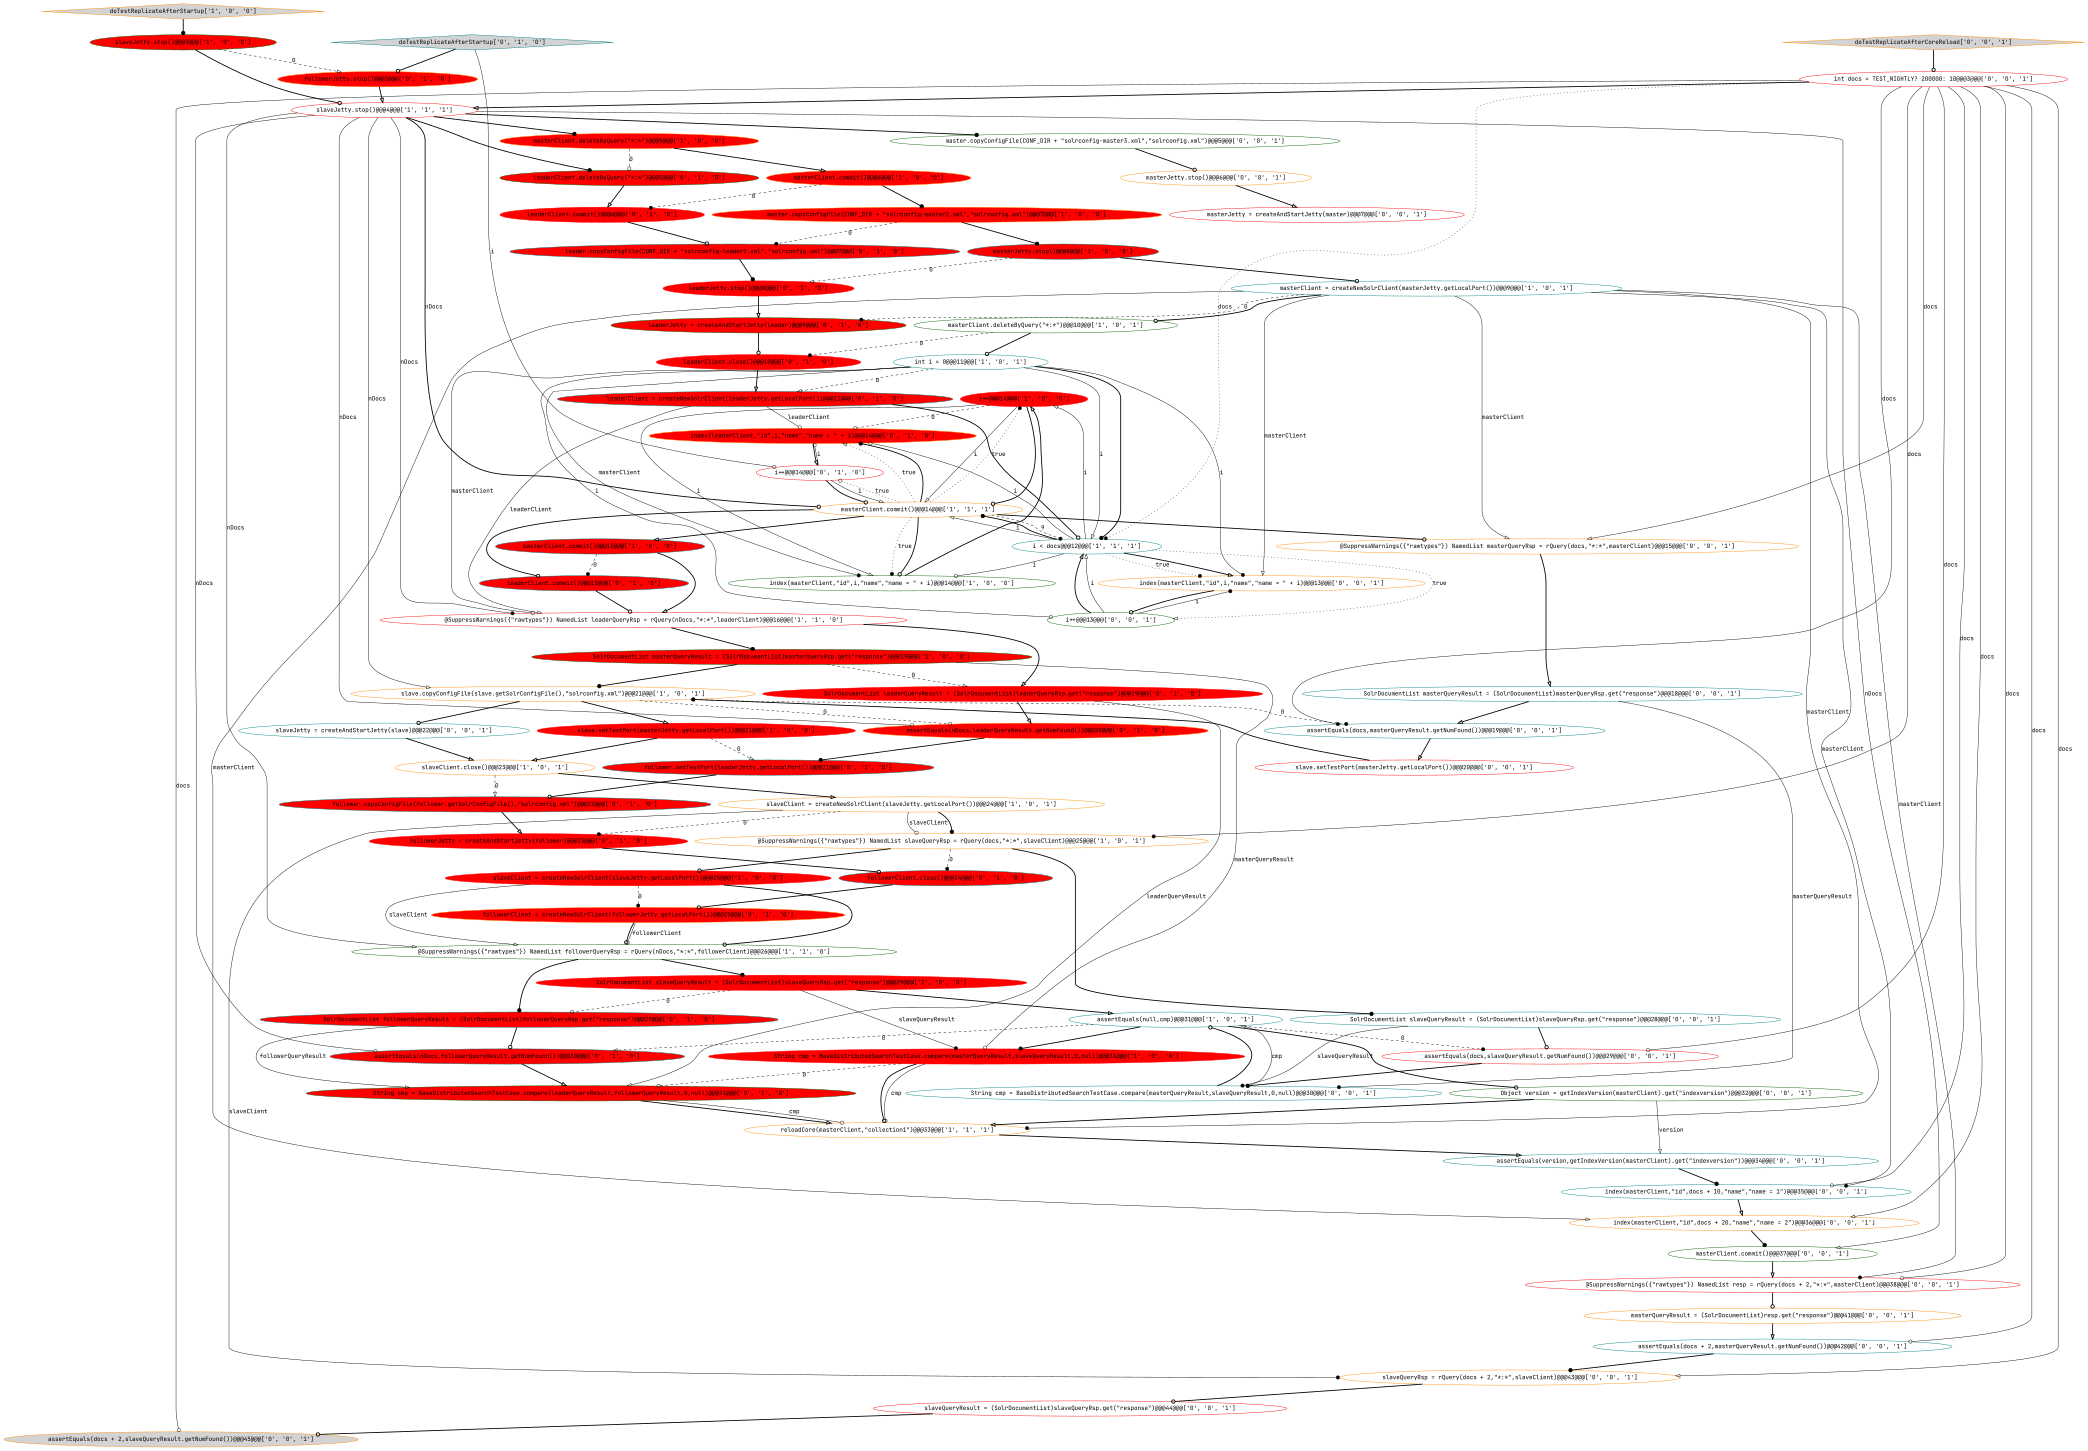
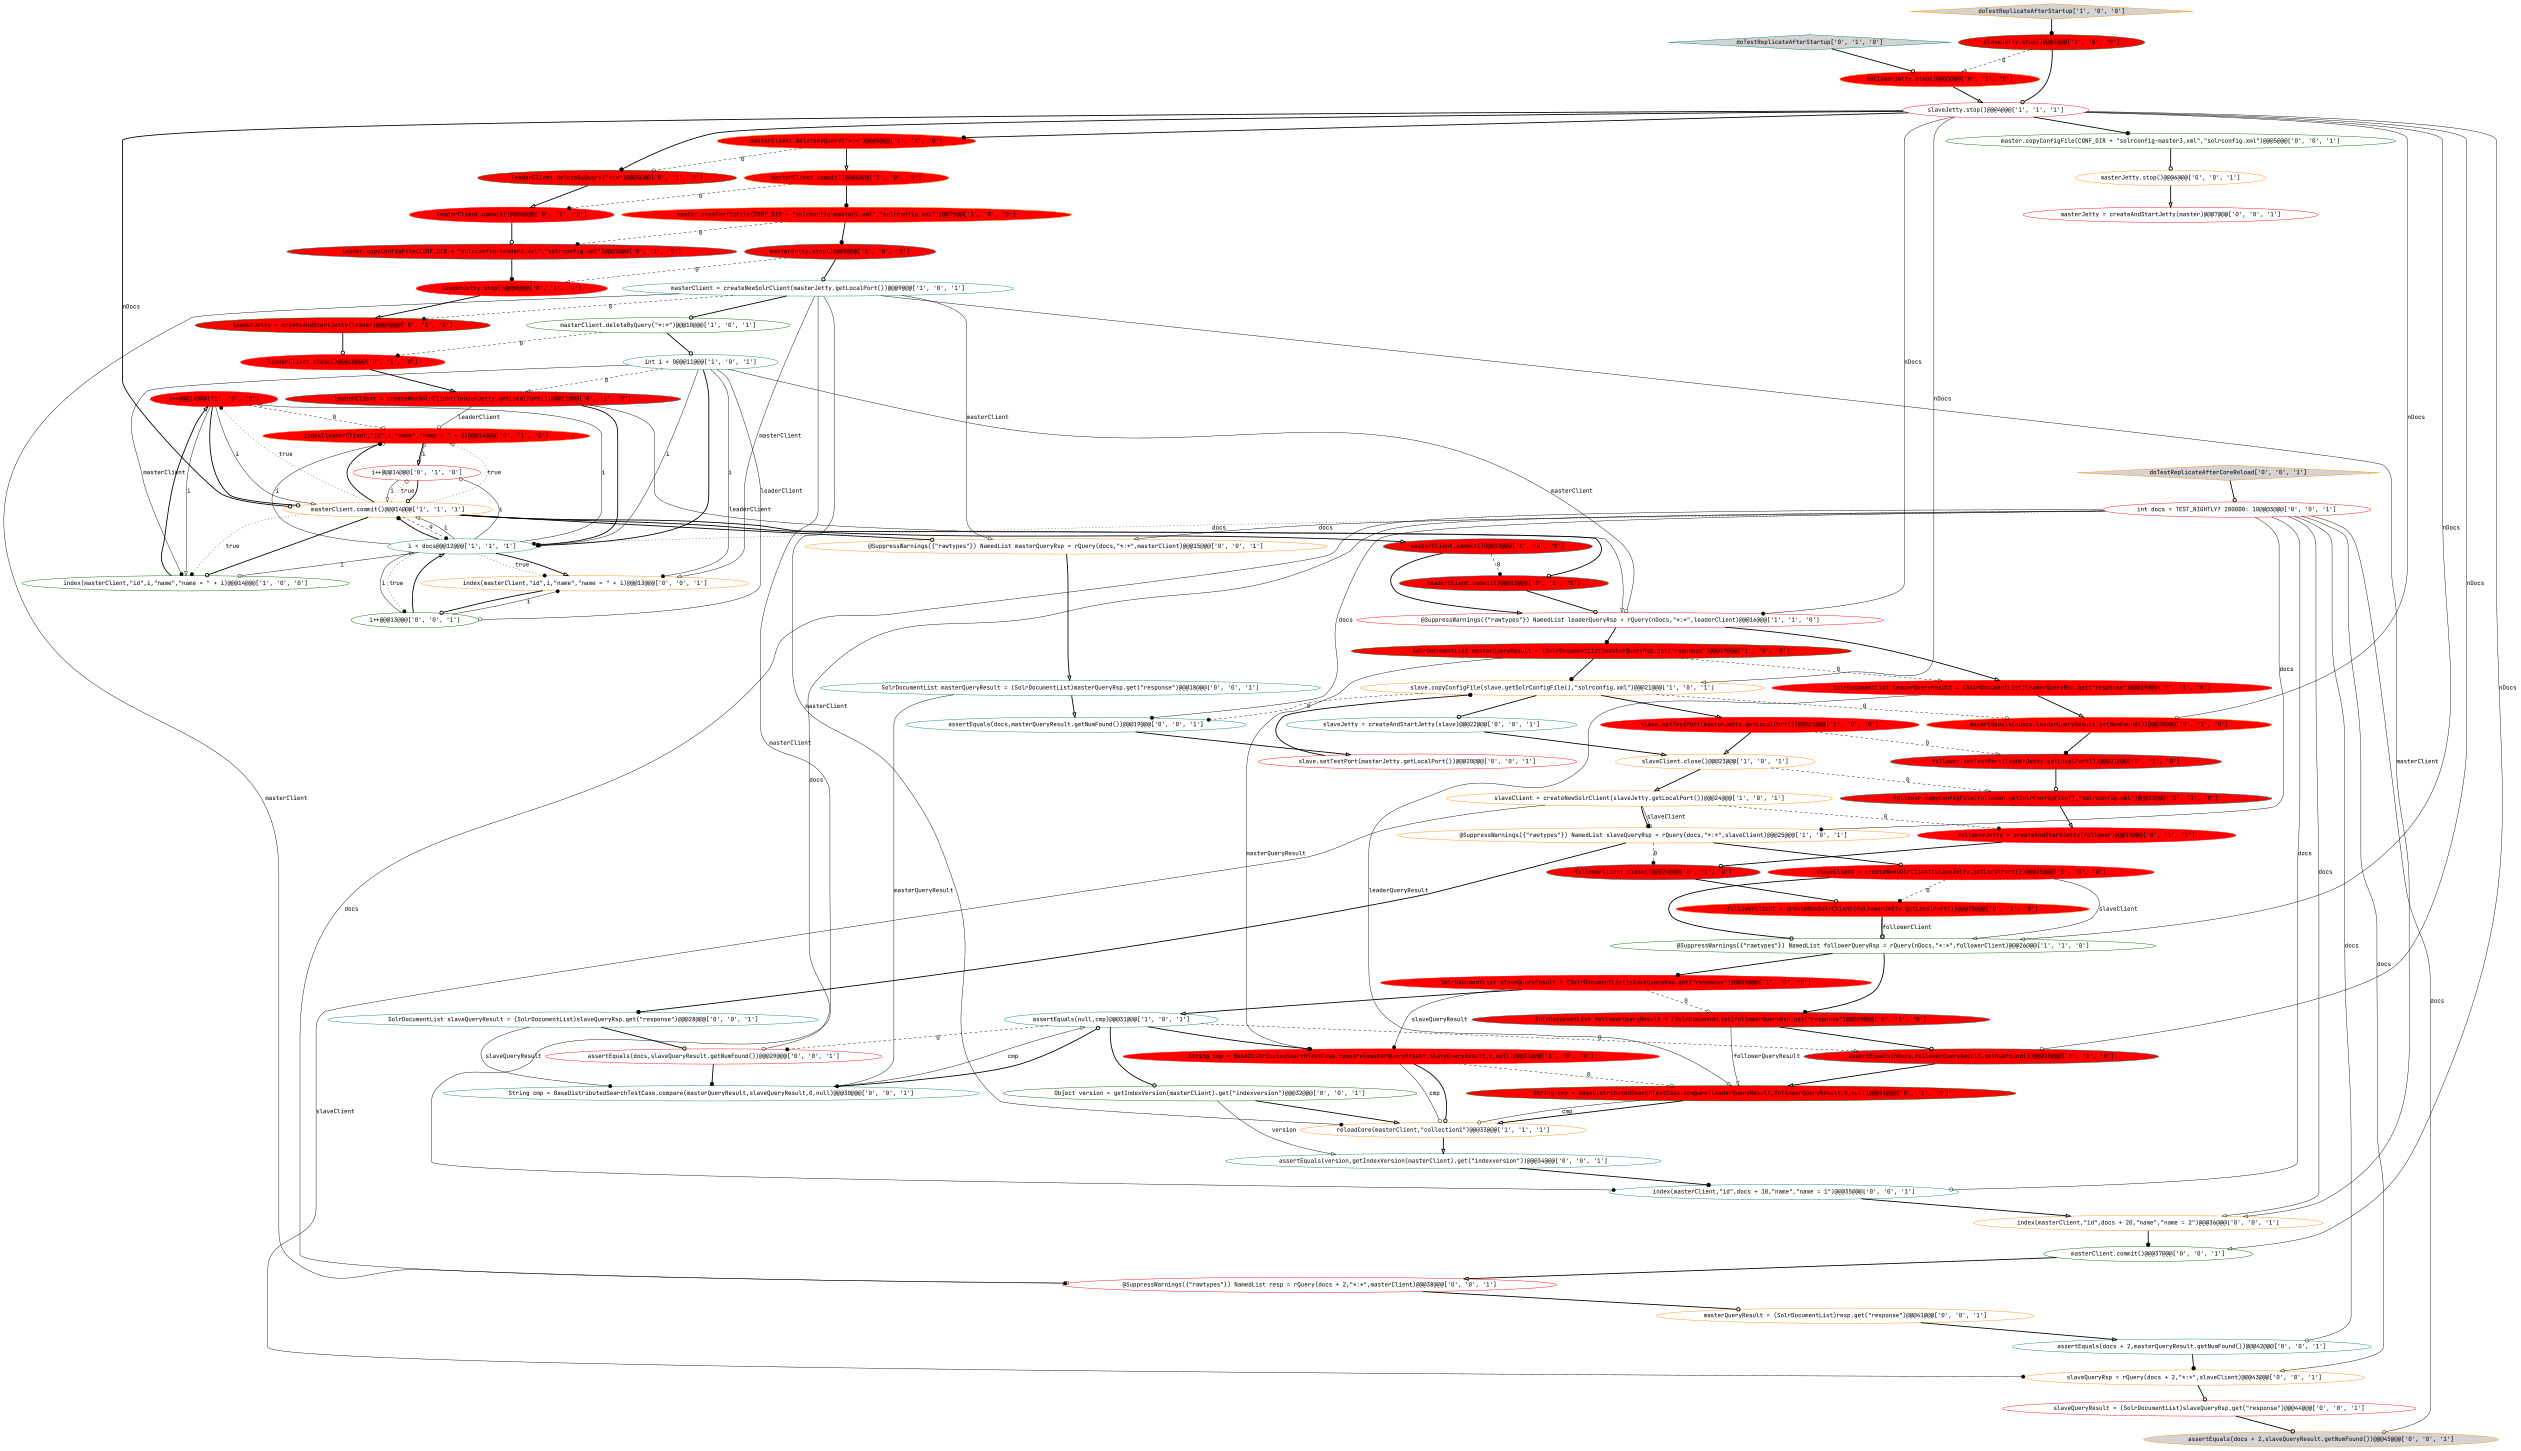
edge "int docs = TEST_NIGHTLY? 200000: 10@@@3@@@['0', '0', '1']" -> "slaveJetty.stop()@@@4@@@['1', '1', '1']": removed
edge "doTestReplicateAfterStartup['0', '1', '0']" -> "i++@@@14@@@['0', '1', '0']": now "i < docs@@@12@@@['1', '1', '1']" -> "i++@@@14@@@['0', '1', '0']"
edge "int i = 0@@@11@@@['1', '0', '1']" -> "i++@@@13@@@['0', '0', '1']": label "i" -> "leaderClient"
edge "i < docs@@@12@@@['1', '1', '1']" -> "i++@@@13@@@['0', '0', '1']": arrowhead onormal -> dot
